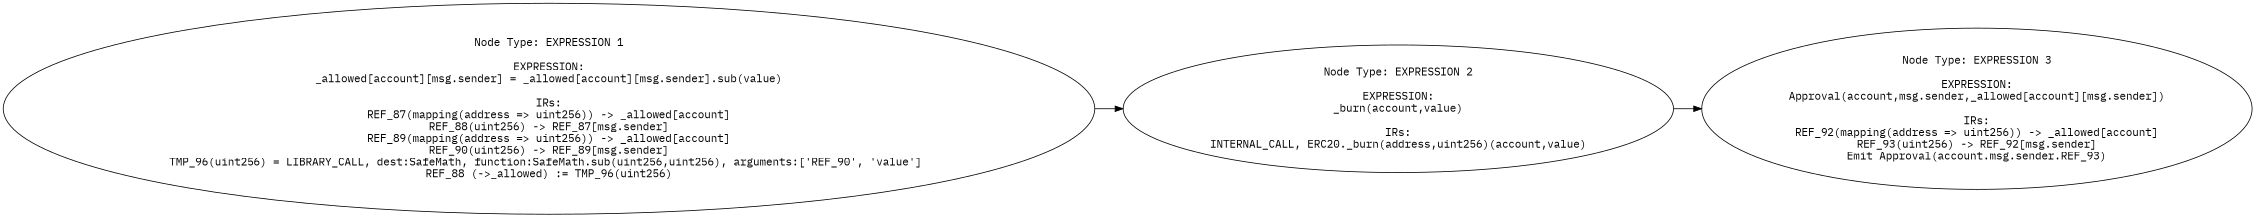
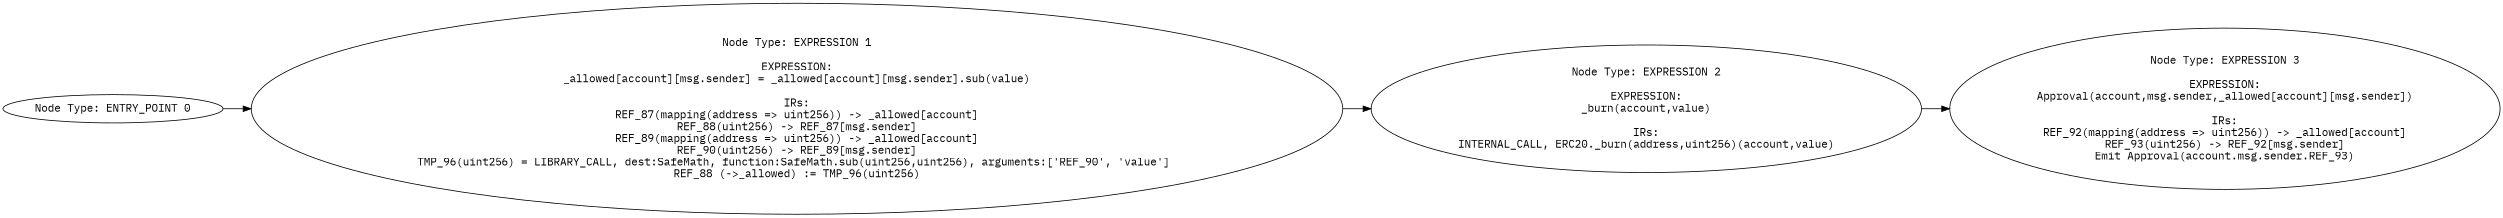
node "Node Type: ENTRY_POINT 0": added
